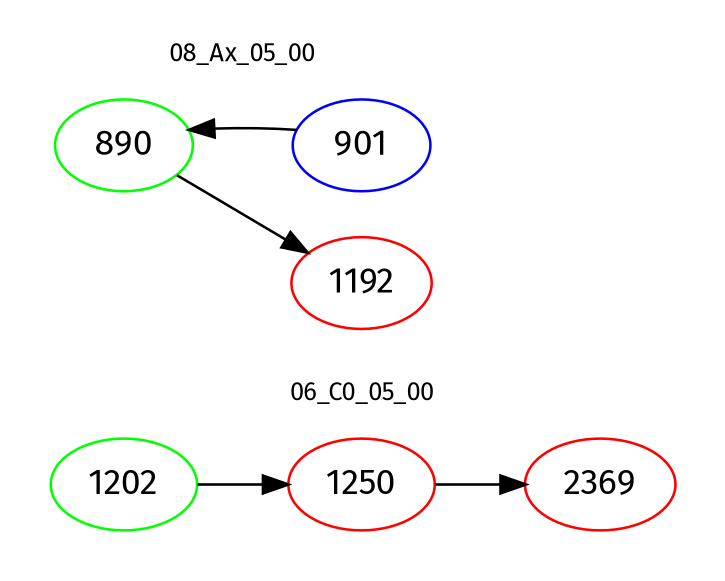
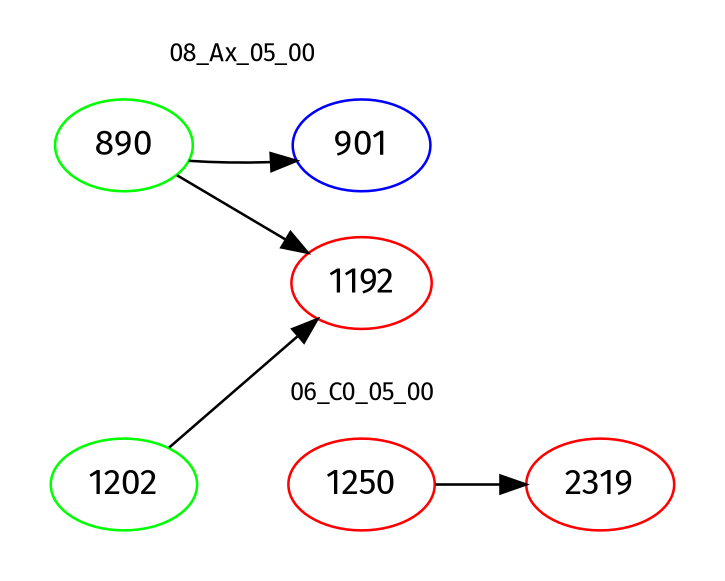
edge "901" -> "890": reversed
edge "1202" -> "1250": now "1202" -> "1192"
node "2369": label "2369" -> "2319"
